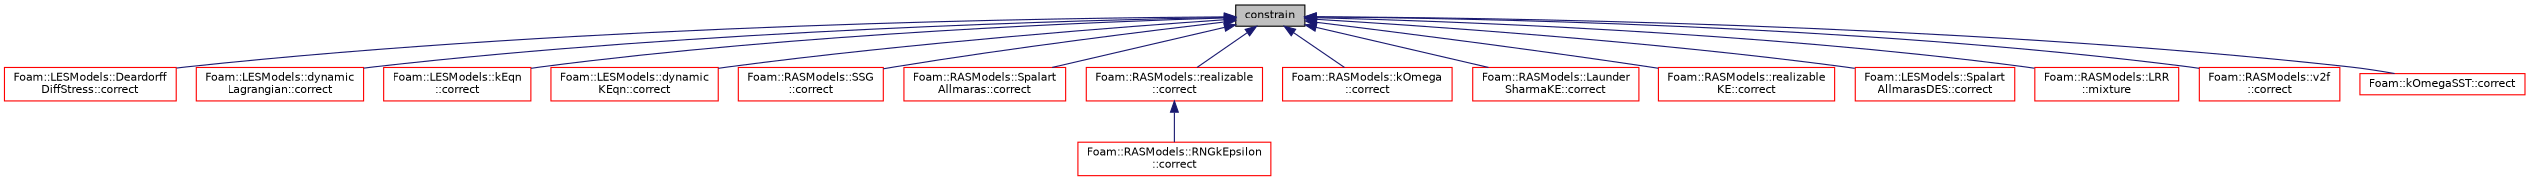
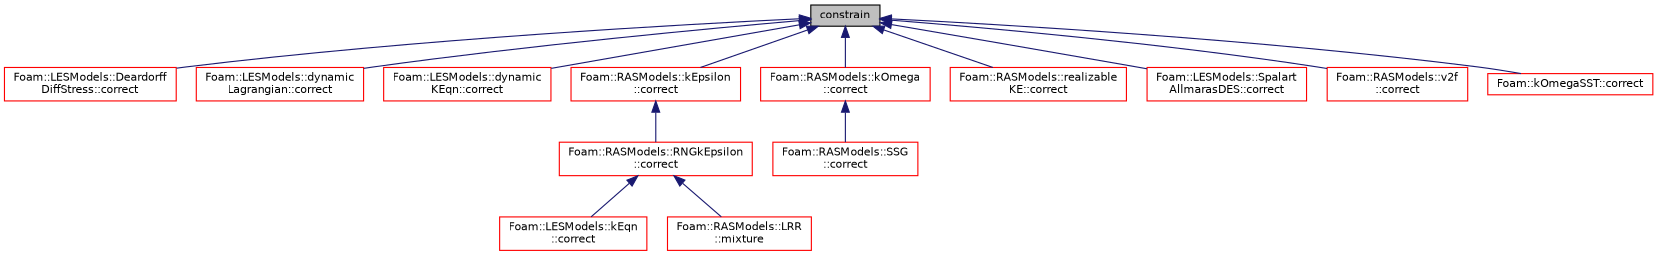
edge "Foam::RASModels::LRR ::mixture" -> "constrain": now "Foam::RASModels::LRR ::mixture" -> "Foam::RASModels::RNGkEpsilon ::correct"
edge "Foam::LESModels::kEqn ::correct" -> "constrain": now "Foam::LESModels::kEqn ::correct" -> "Foam::RASModels::RNGkEpsilon ::correct"
edge "Foam::RASModels::SSG ::correct" -> "constrain": now "Foam::RASModels::SSG ::correct" -> "Foam::RASModels::kOmega ::correct"
node "Foam::RASModels::Spalart Allmaras::correct": removed
node "Foam::RASModels::realizable ::correct": label "Foam::RASModels::realizable ::correct" -> "Foam::RASModels::kEpsilon ::correct"
node "Foam::RASModels::Launder SharmaKE::correct": removed
